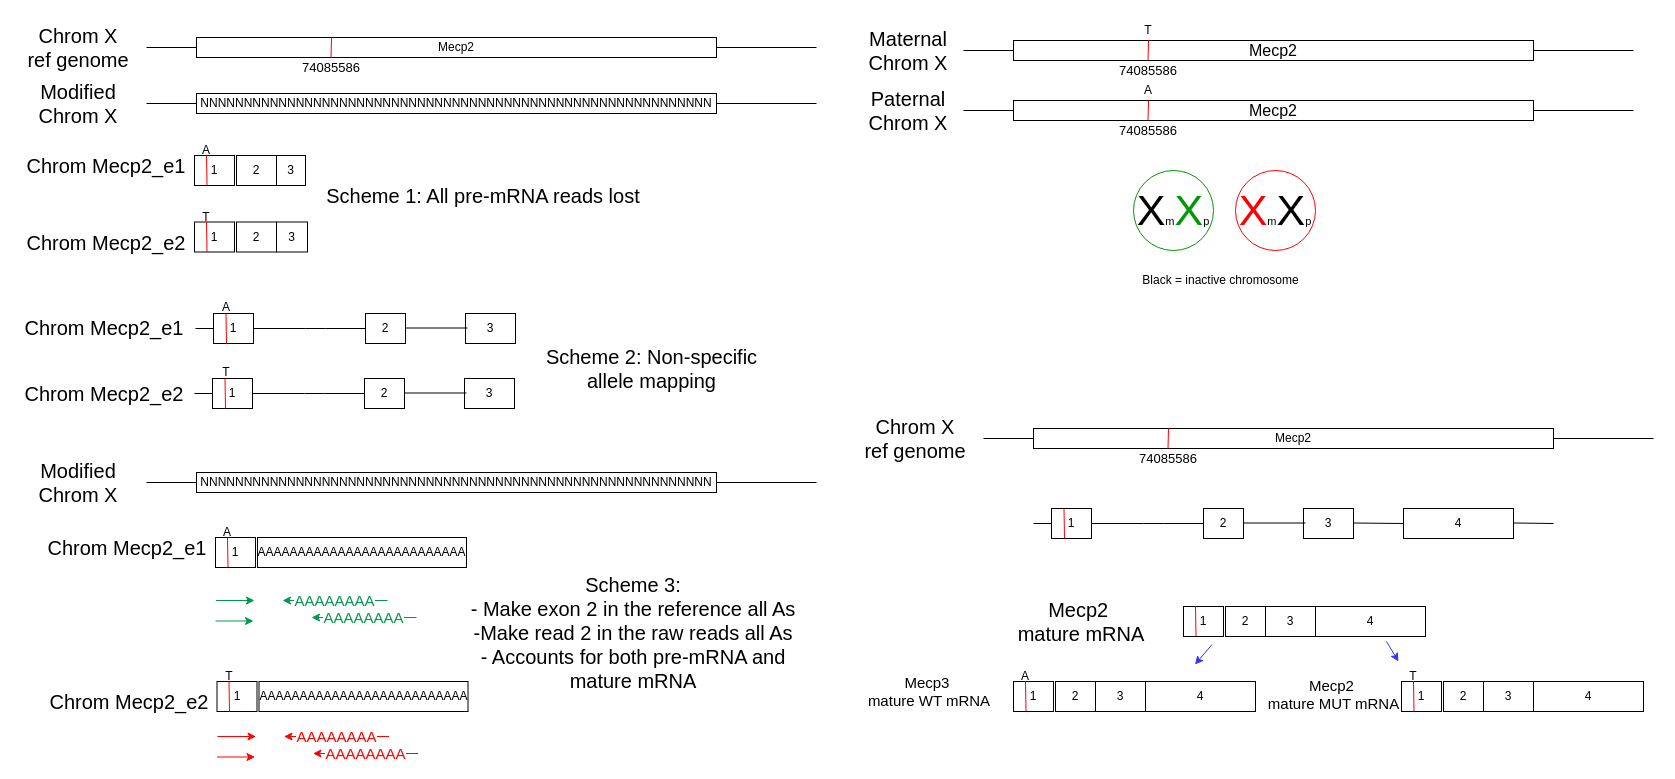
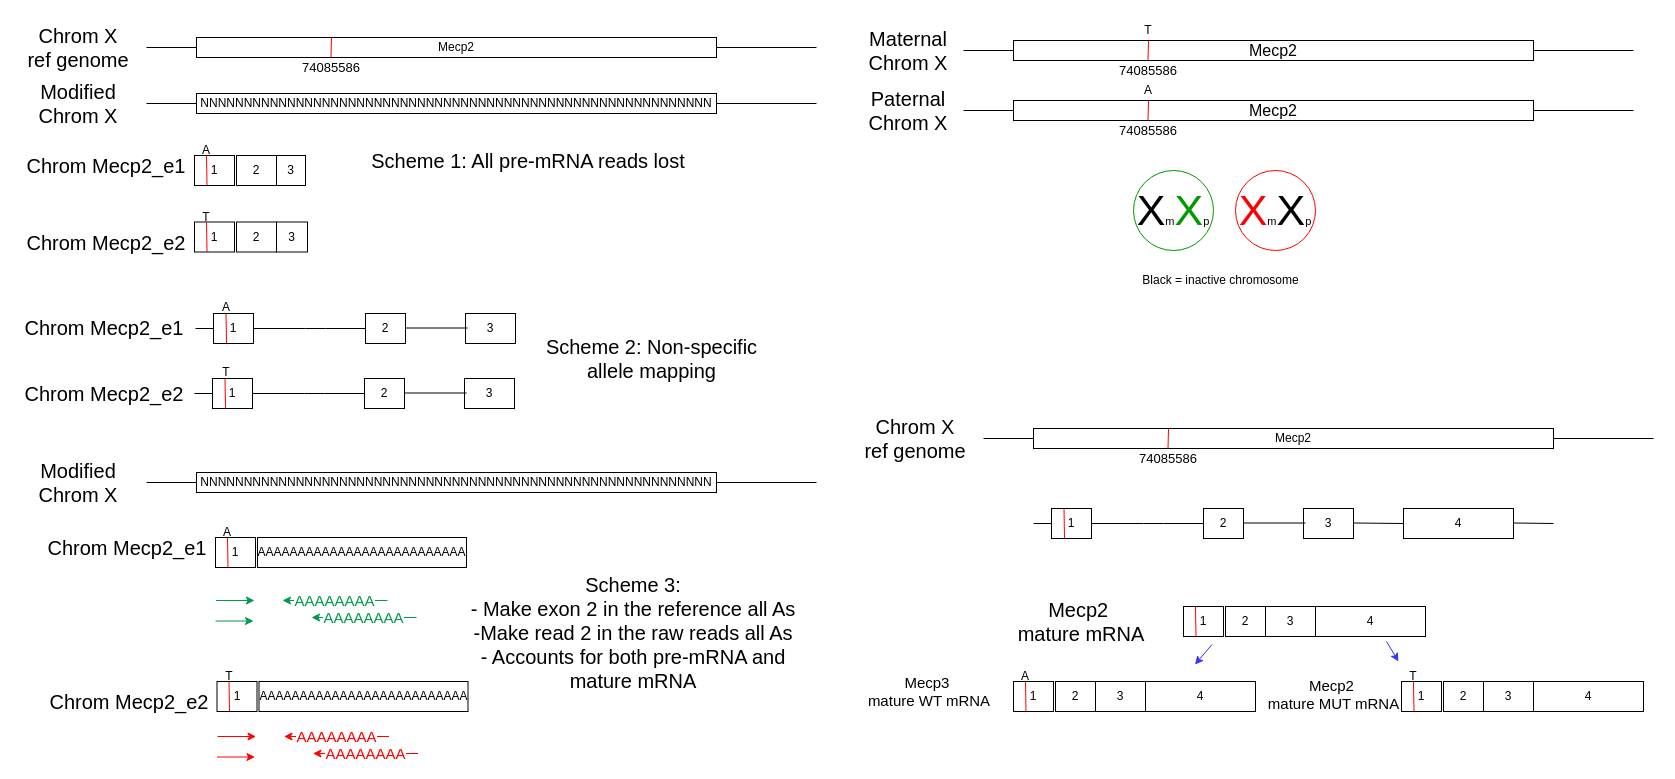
node "Scheme 1: All pre-mRNA reads lost": moved (484, 195) -> (529, 160)
node "Scheme 2: Non-specific allele mapping": moved (652, 369) -> (652, 359)
